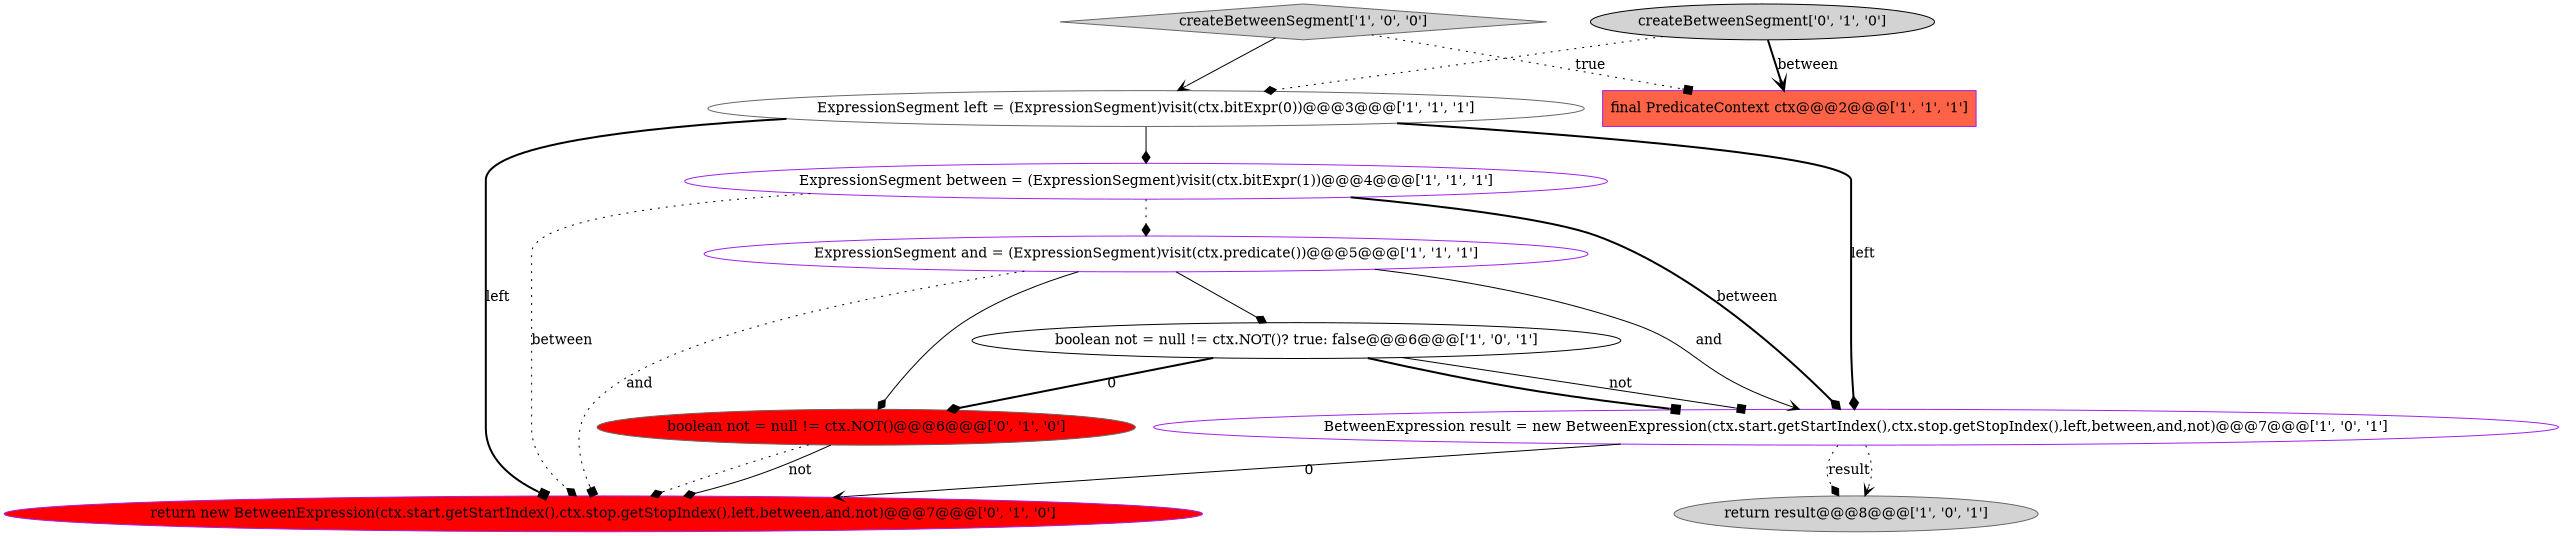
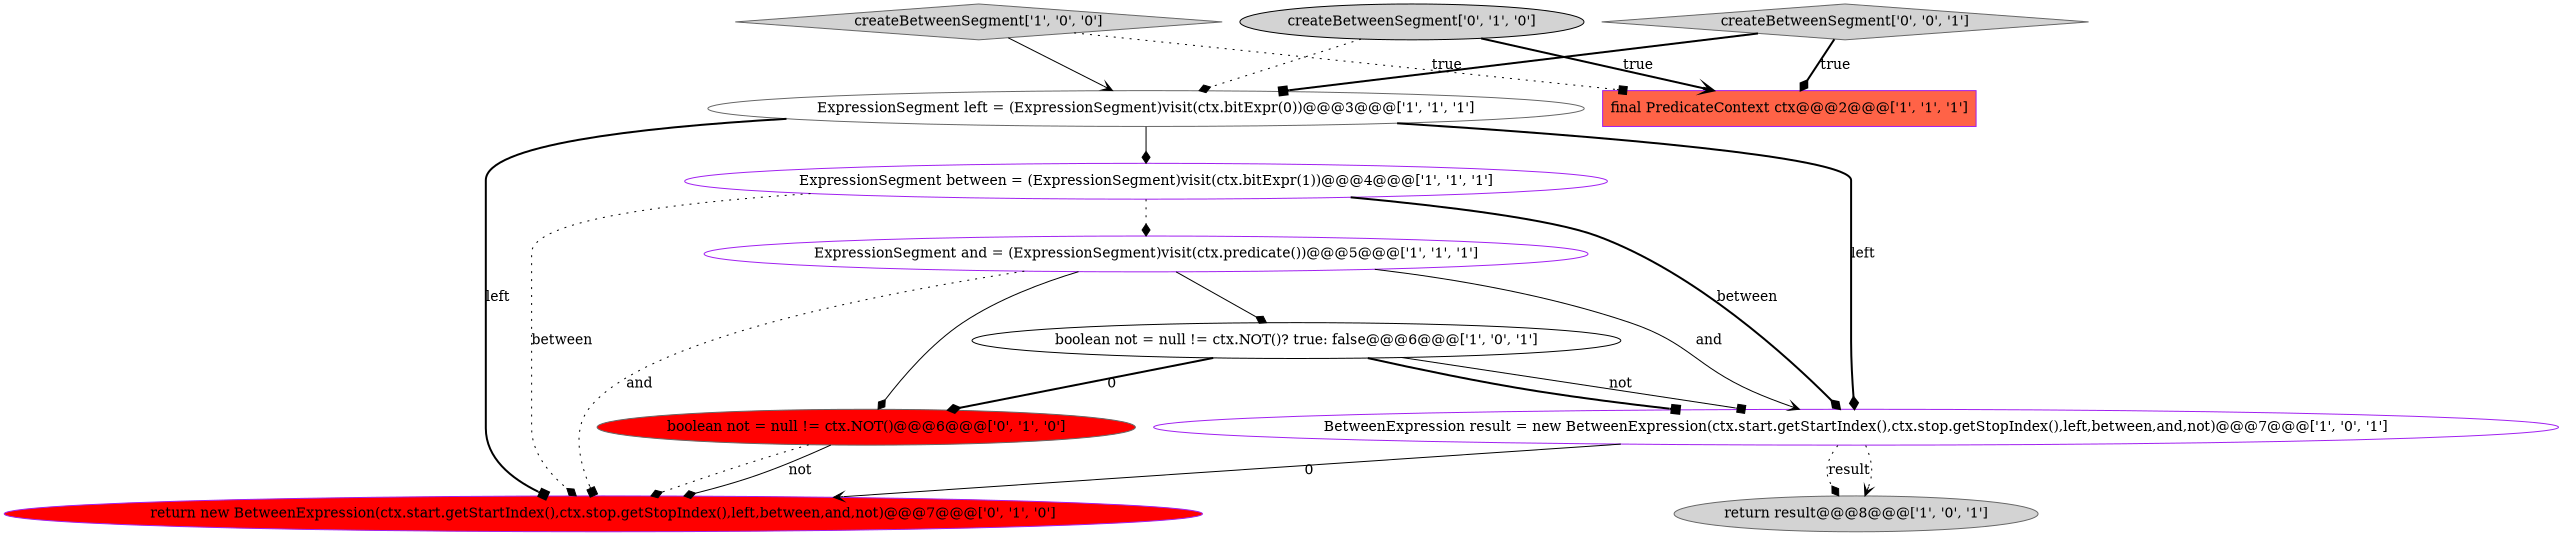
node "createBetweenSegment['0', '0', '1']": added
edge "createBetweenSegment['0', '1', '0']" -> "final PredicateContext ctx@@@2@@@['1', '1', '1']": label "between" -> "true"
